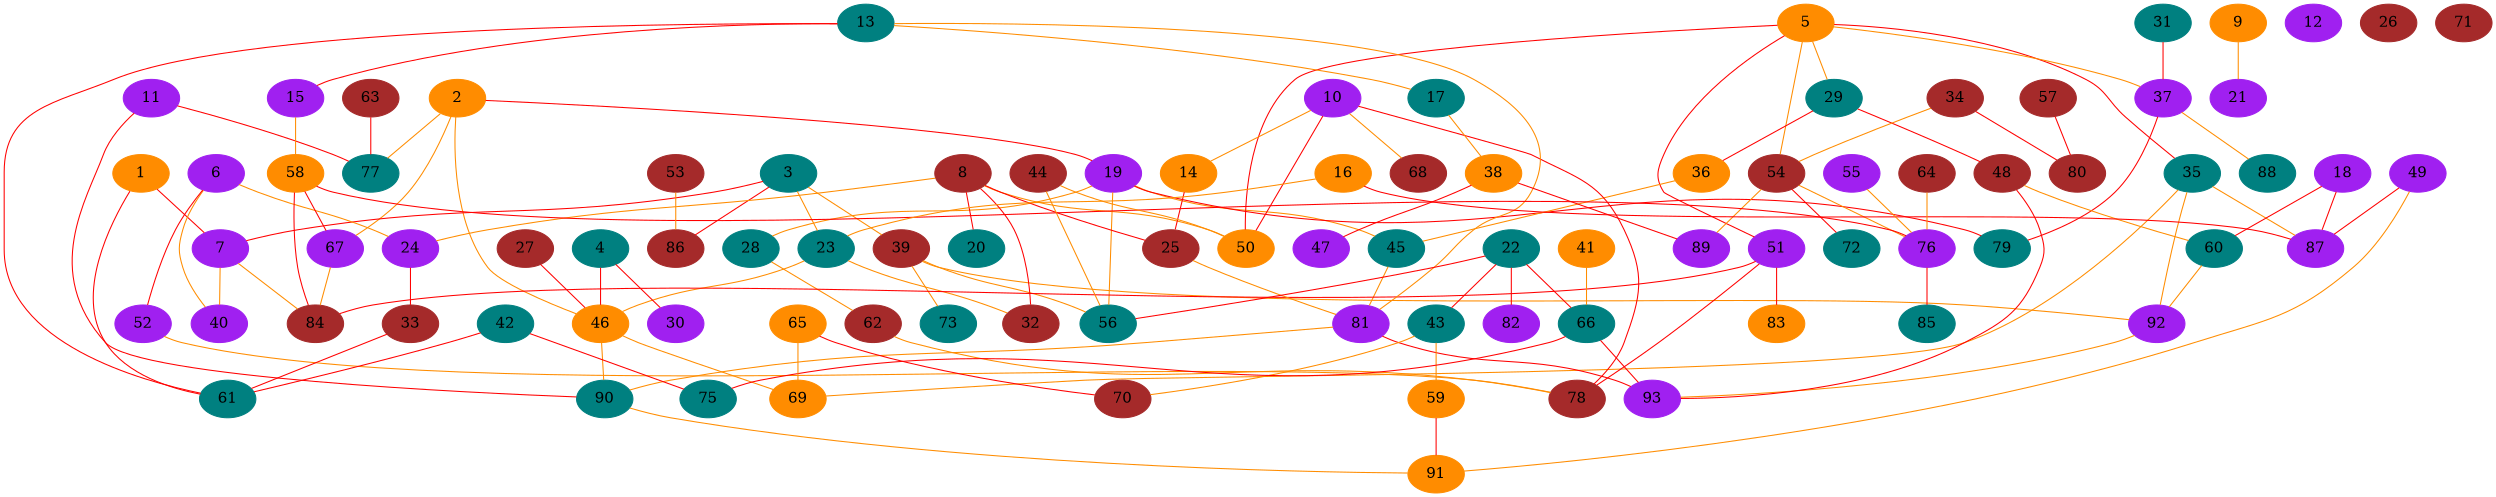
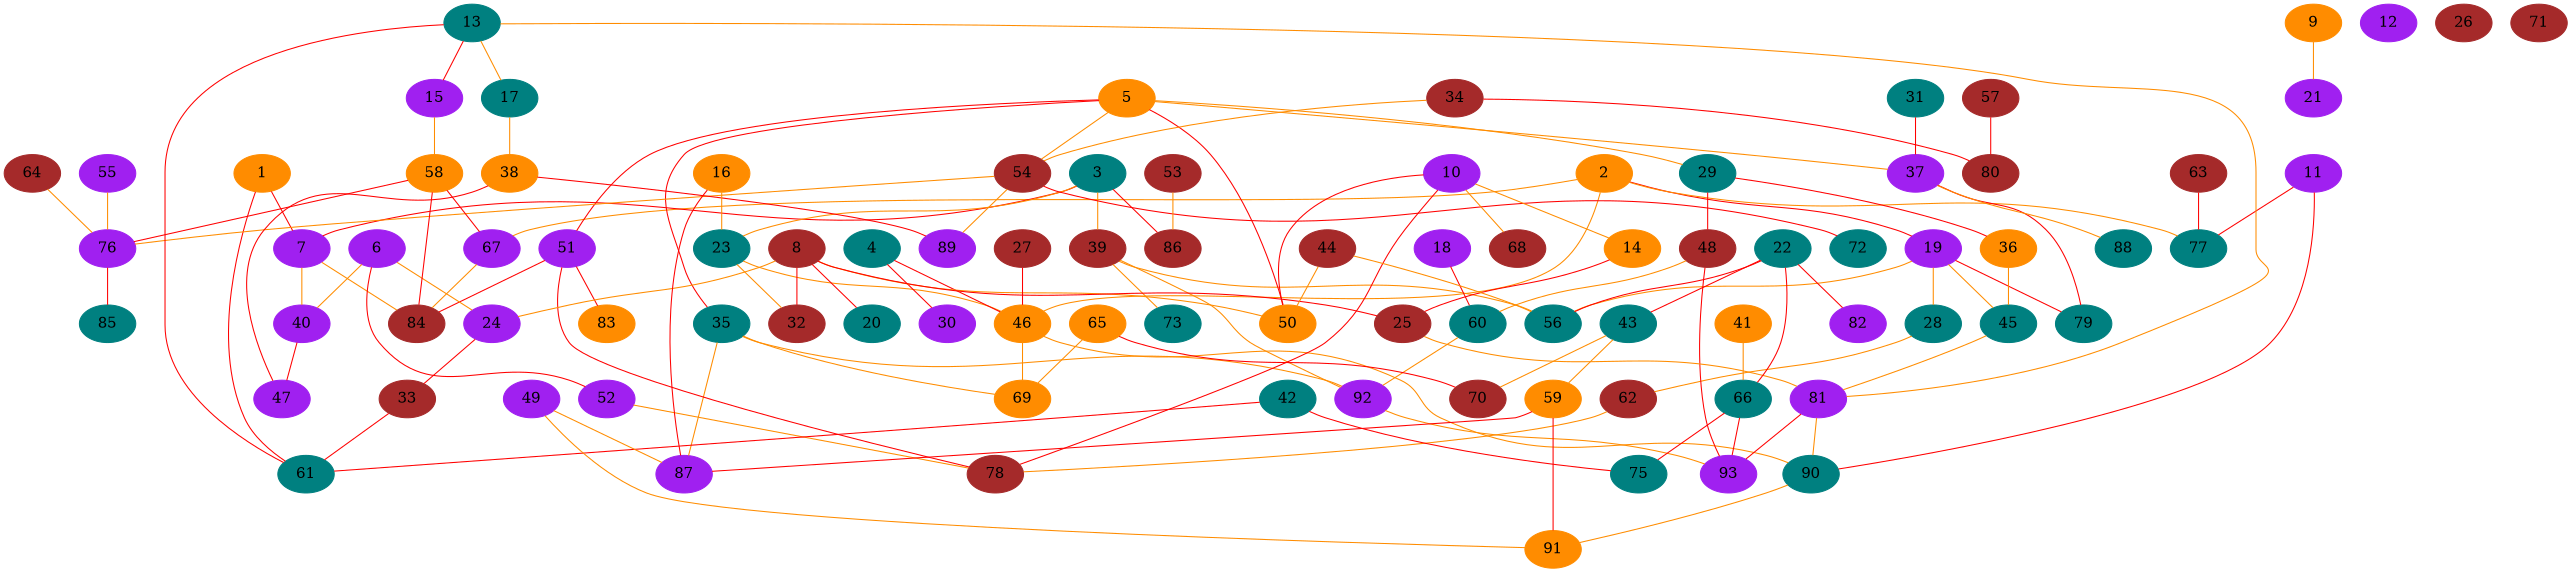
edge "18" -- "87": now "59" -- "87"
edge "49" -- "87": color red -> darkorange
edge "40" -- "47": added
